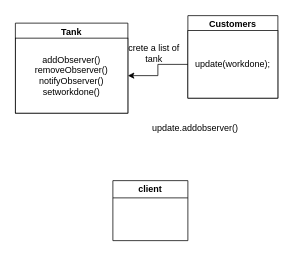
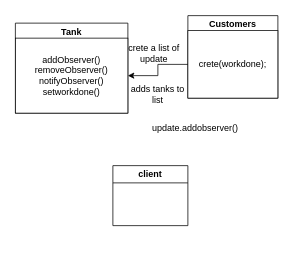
node "crete a list of tank": label "crete a list of tank" -> "crete a list of update"
node "update(workdone);": label "update(workdone);" -> "crete(workdone);"
node "adds tanks to list": added
node "client": moved (150, 210) -> (150, 195)
